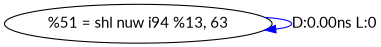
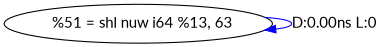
node "%51 = shl nuw i94 %13, 63": label "%51 = shl nuw i94 %13, 63" -> "%51 = shl nuw i64 %13, 63"
